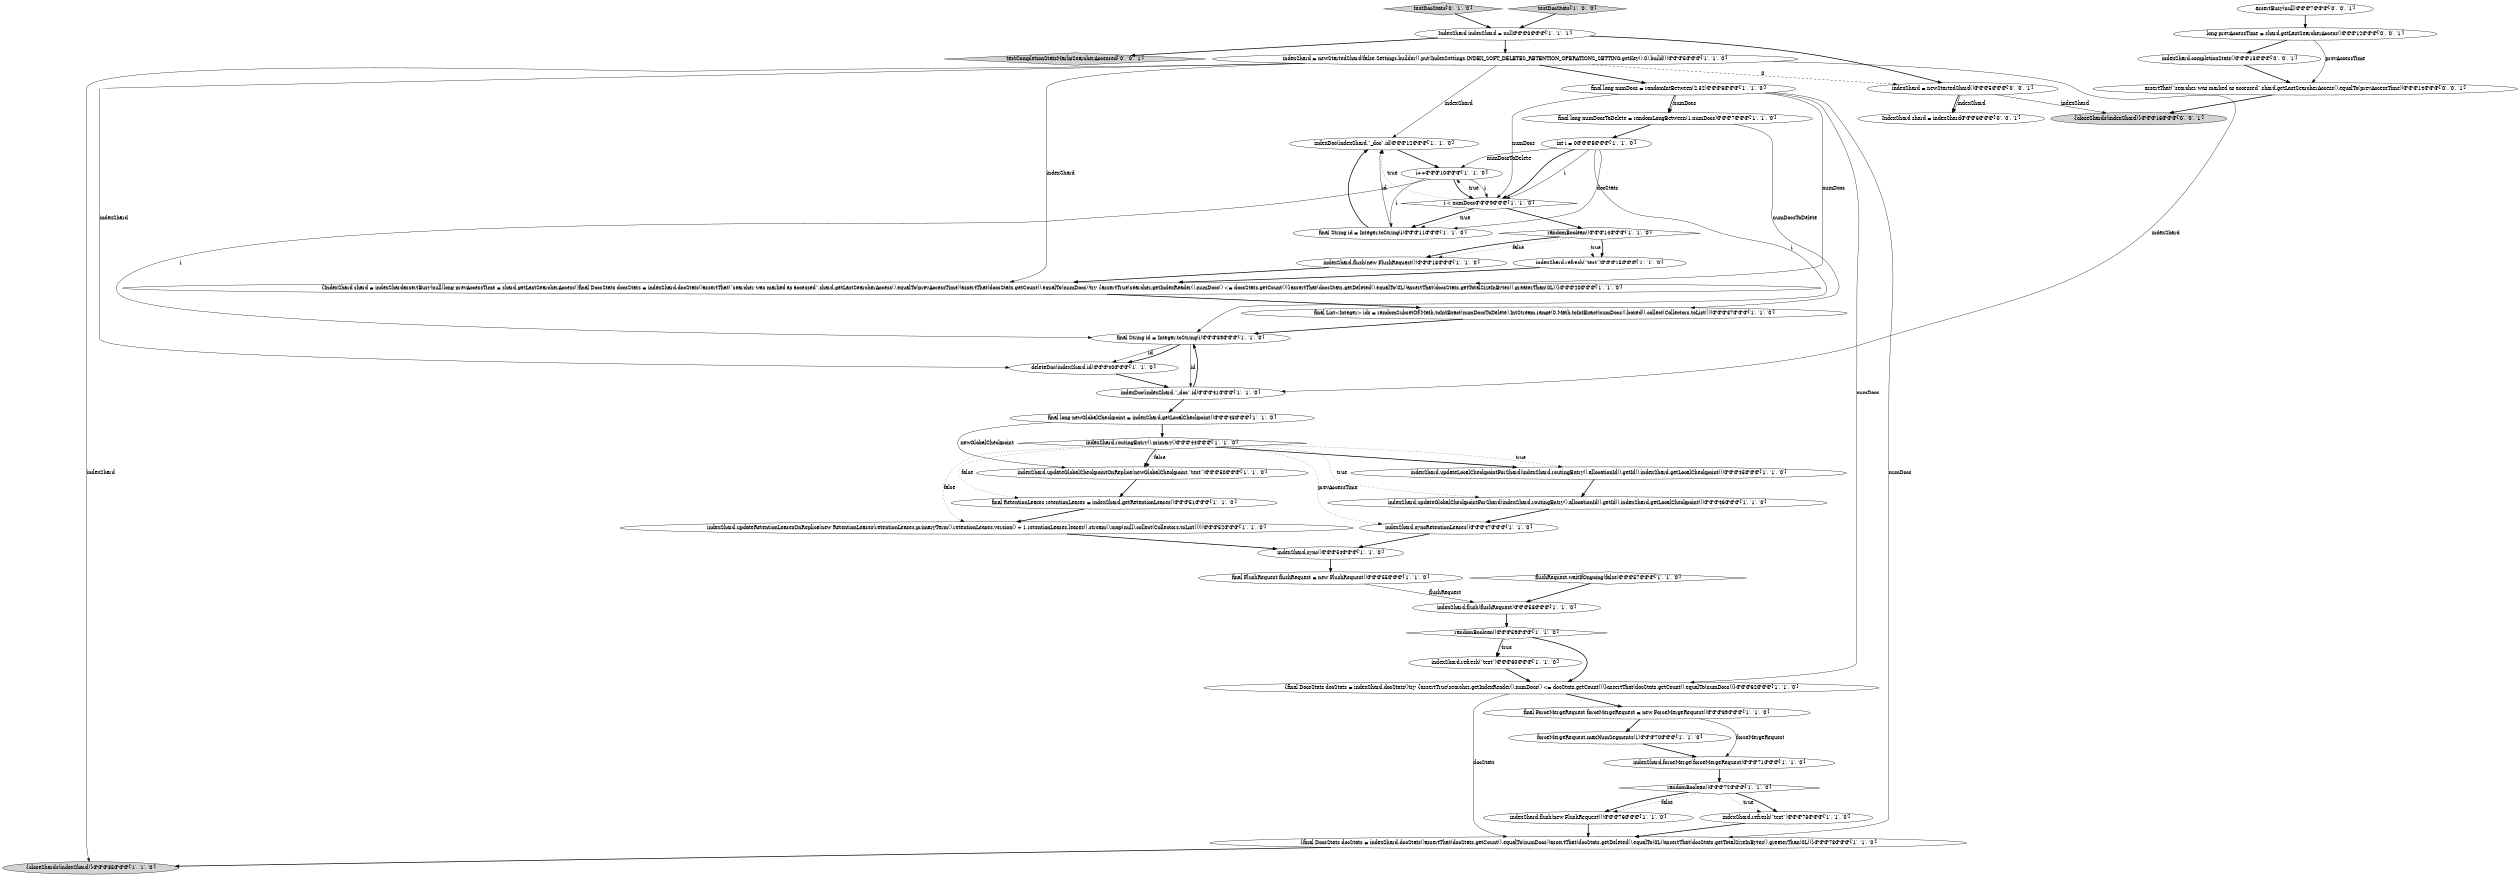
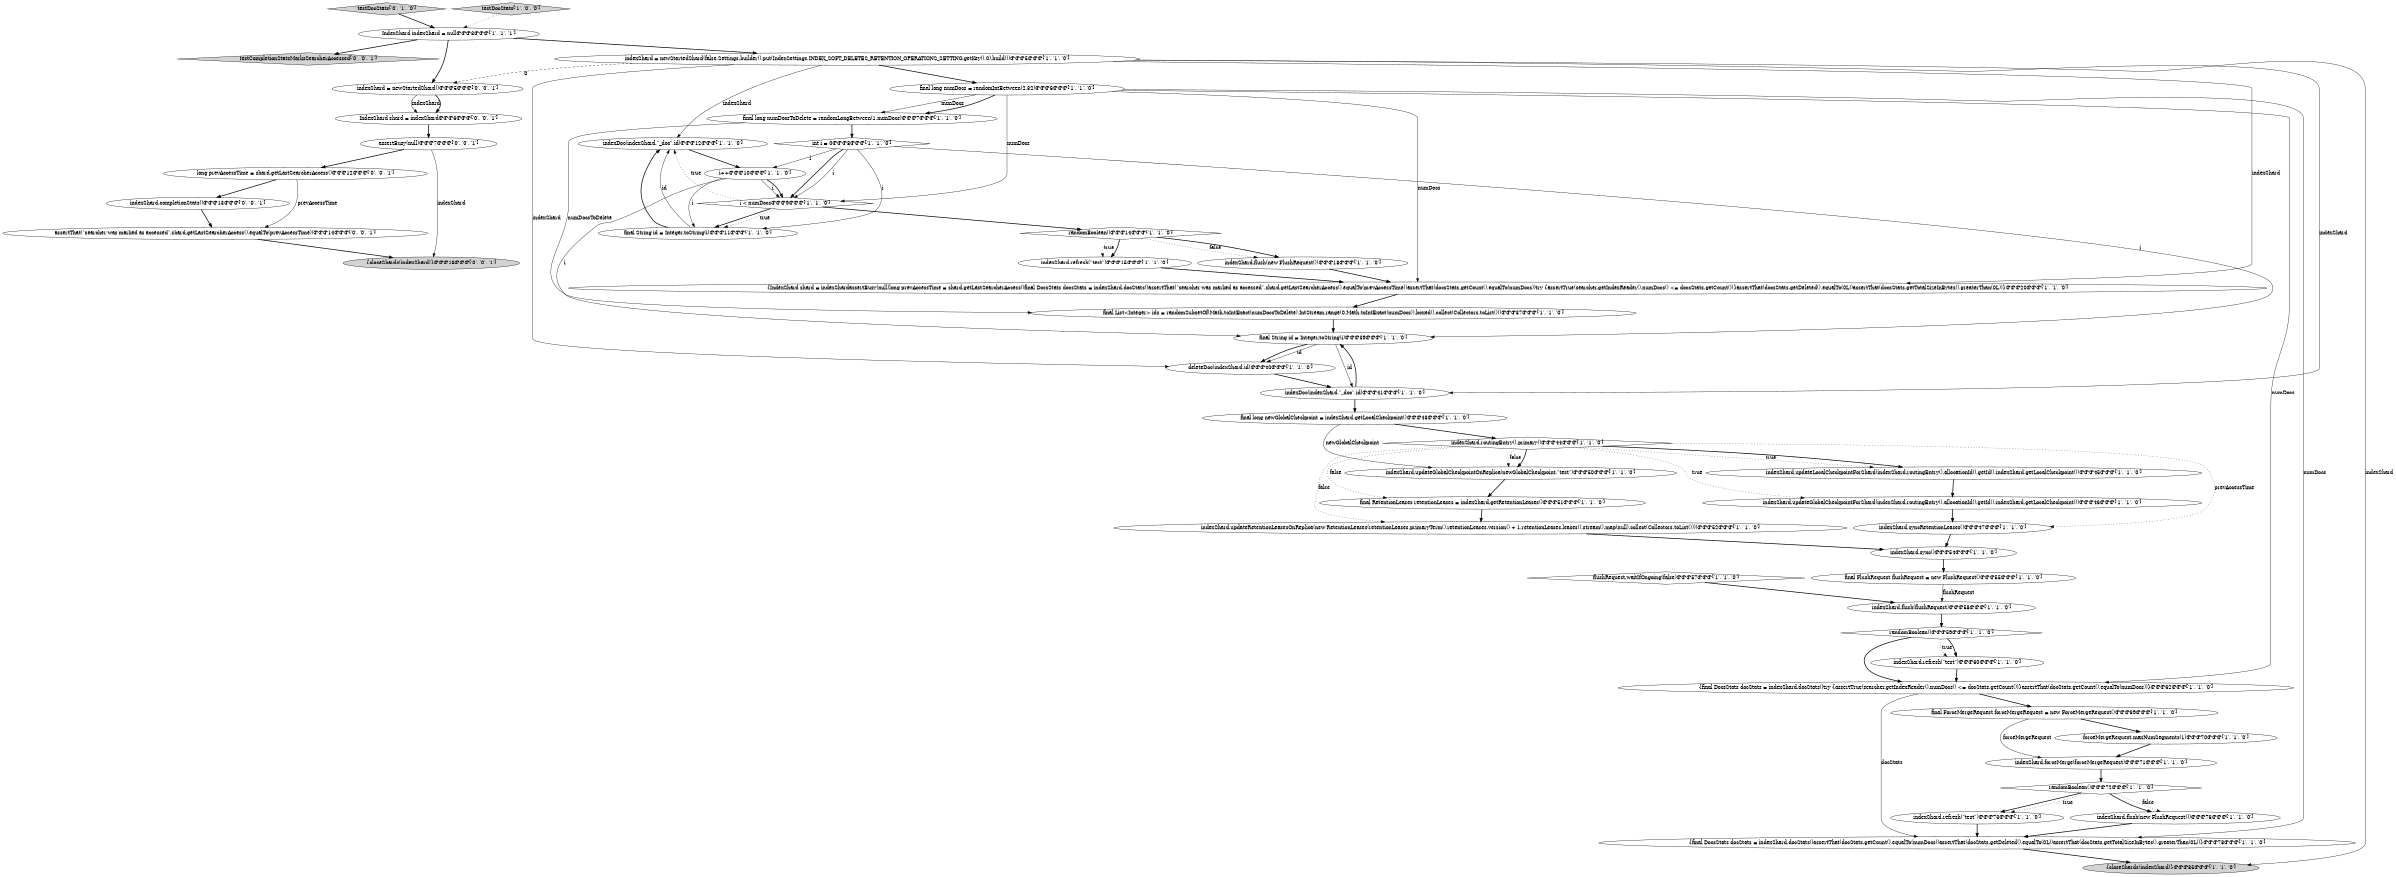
edge "testDocStats['1', '0', '0']" -> "IndexShard indexShard = null@@@3@@@['1', '1', '1']": style bold -> dotted
edge "indexShard = newStartedShard()@@@5@@@['0', '0', '1']" -> "{closeShards(indexShard)}@@@16@@@['0', '0', '1']": now "assertBusy(null)@@@7@@@['0', '0', '1']" -> "{closeShards(indexShard)}@@@16@@@['0', '0', '1']"
edge "IndexShard shard = indexShard@@@6@@@['0', '0', '1']" -> "assertBusy(null)@@@7@@@['0', '0', '1']": added
node "int i = 0@@@8@@@['1', '1', '0']": shape ellipse -> diamond
edge "int i = 0@@@8@@@['1', '1', '0']" -> "i++@@@10@@@['1', '1', '0']": label "numDocsToDelete" -> "i"
edge "int i = 0@@@8@@@['1', '1', '0']" -> "final String id = Integer.toString(i)@@@11@@@['1', '1', '0']": label "docStats" -> "i"
edge "i < numDocs@@@9@@@['1', '1', '0']" -> "i++@@@10@@@['1', '1', '0']": removed, label "true"
